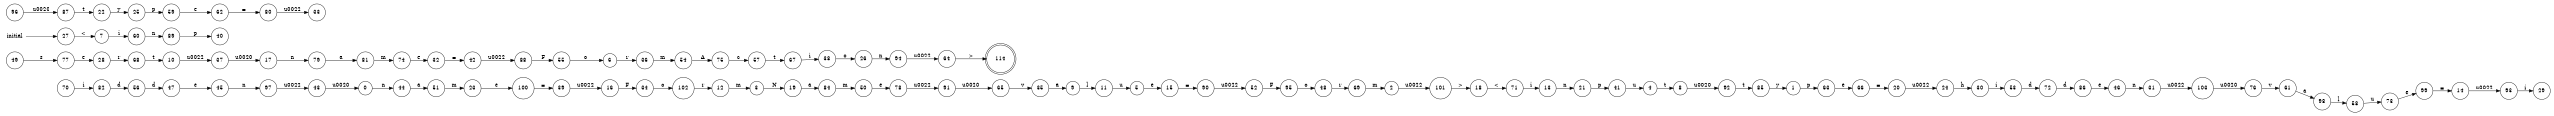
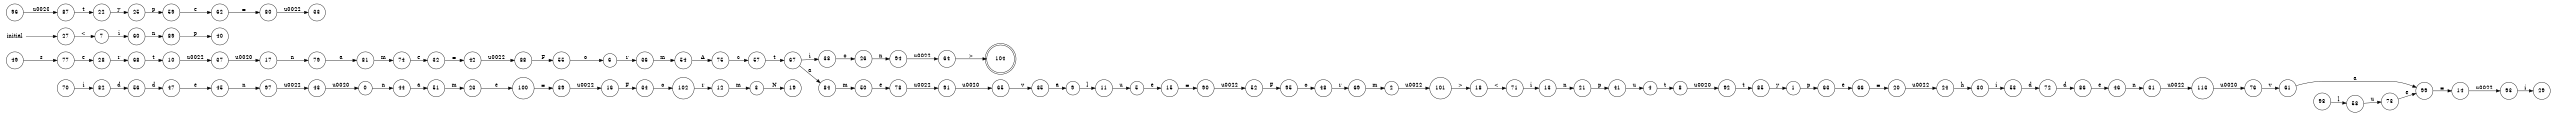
node "114": label "114" -> "104"
edge "19" -> "84": now "67" -> "84"
node "103": label "103" -> "113"
edge "61" -> "98": now "61" -> "99"
